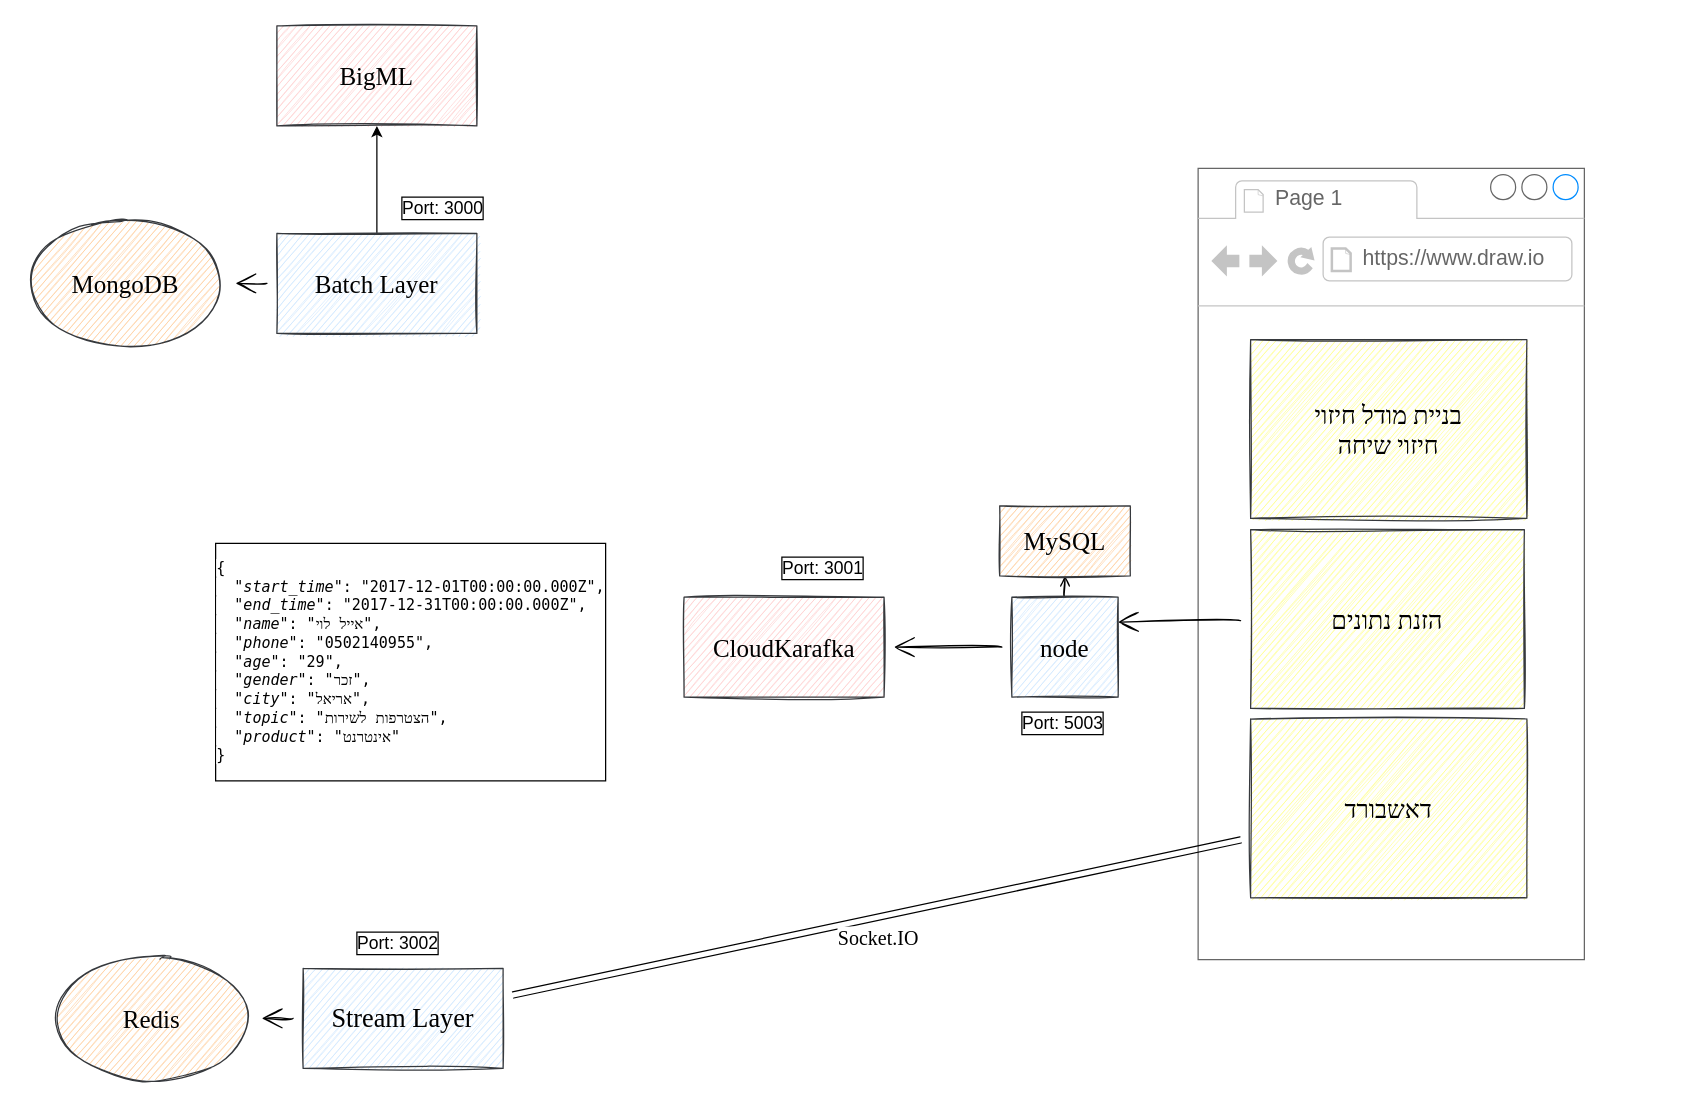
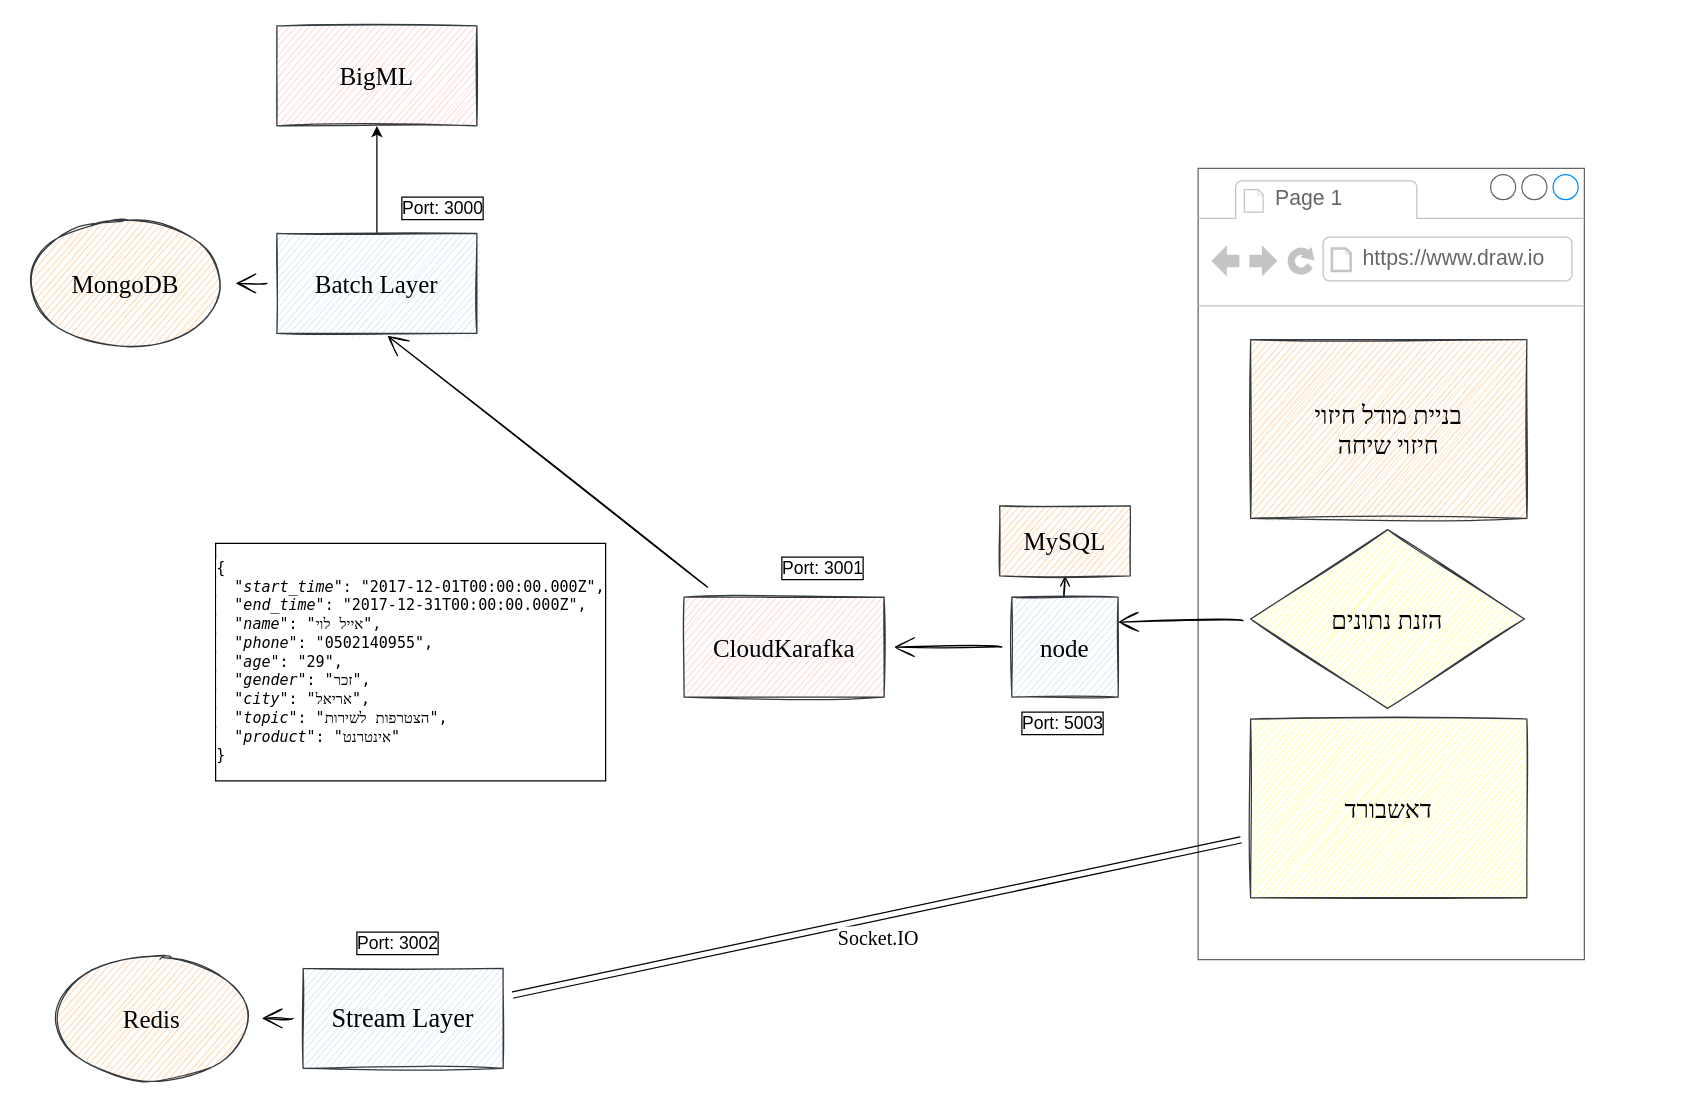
node "בניית מודל חיזוי חיזוי שיחה": fillcolor #ffff88 -> #ffcc99
edge "CloudKarafka" -> "Batch Layer": added
node "הזנת נתונים": shape rectangle -> diamond
